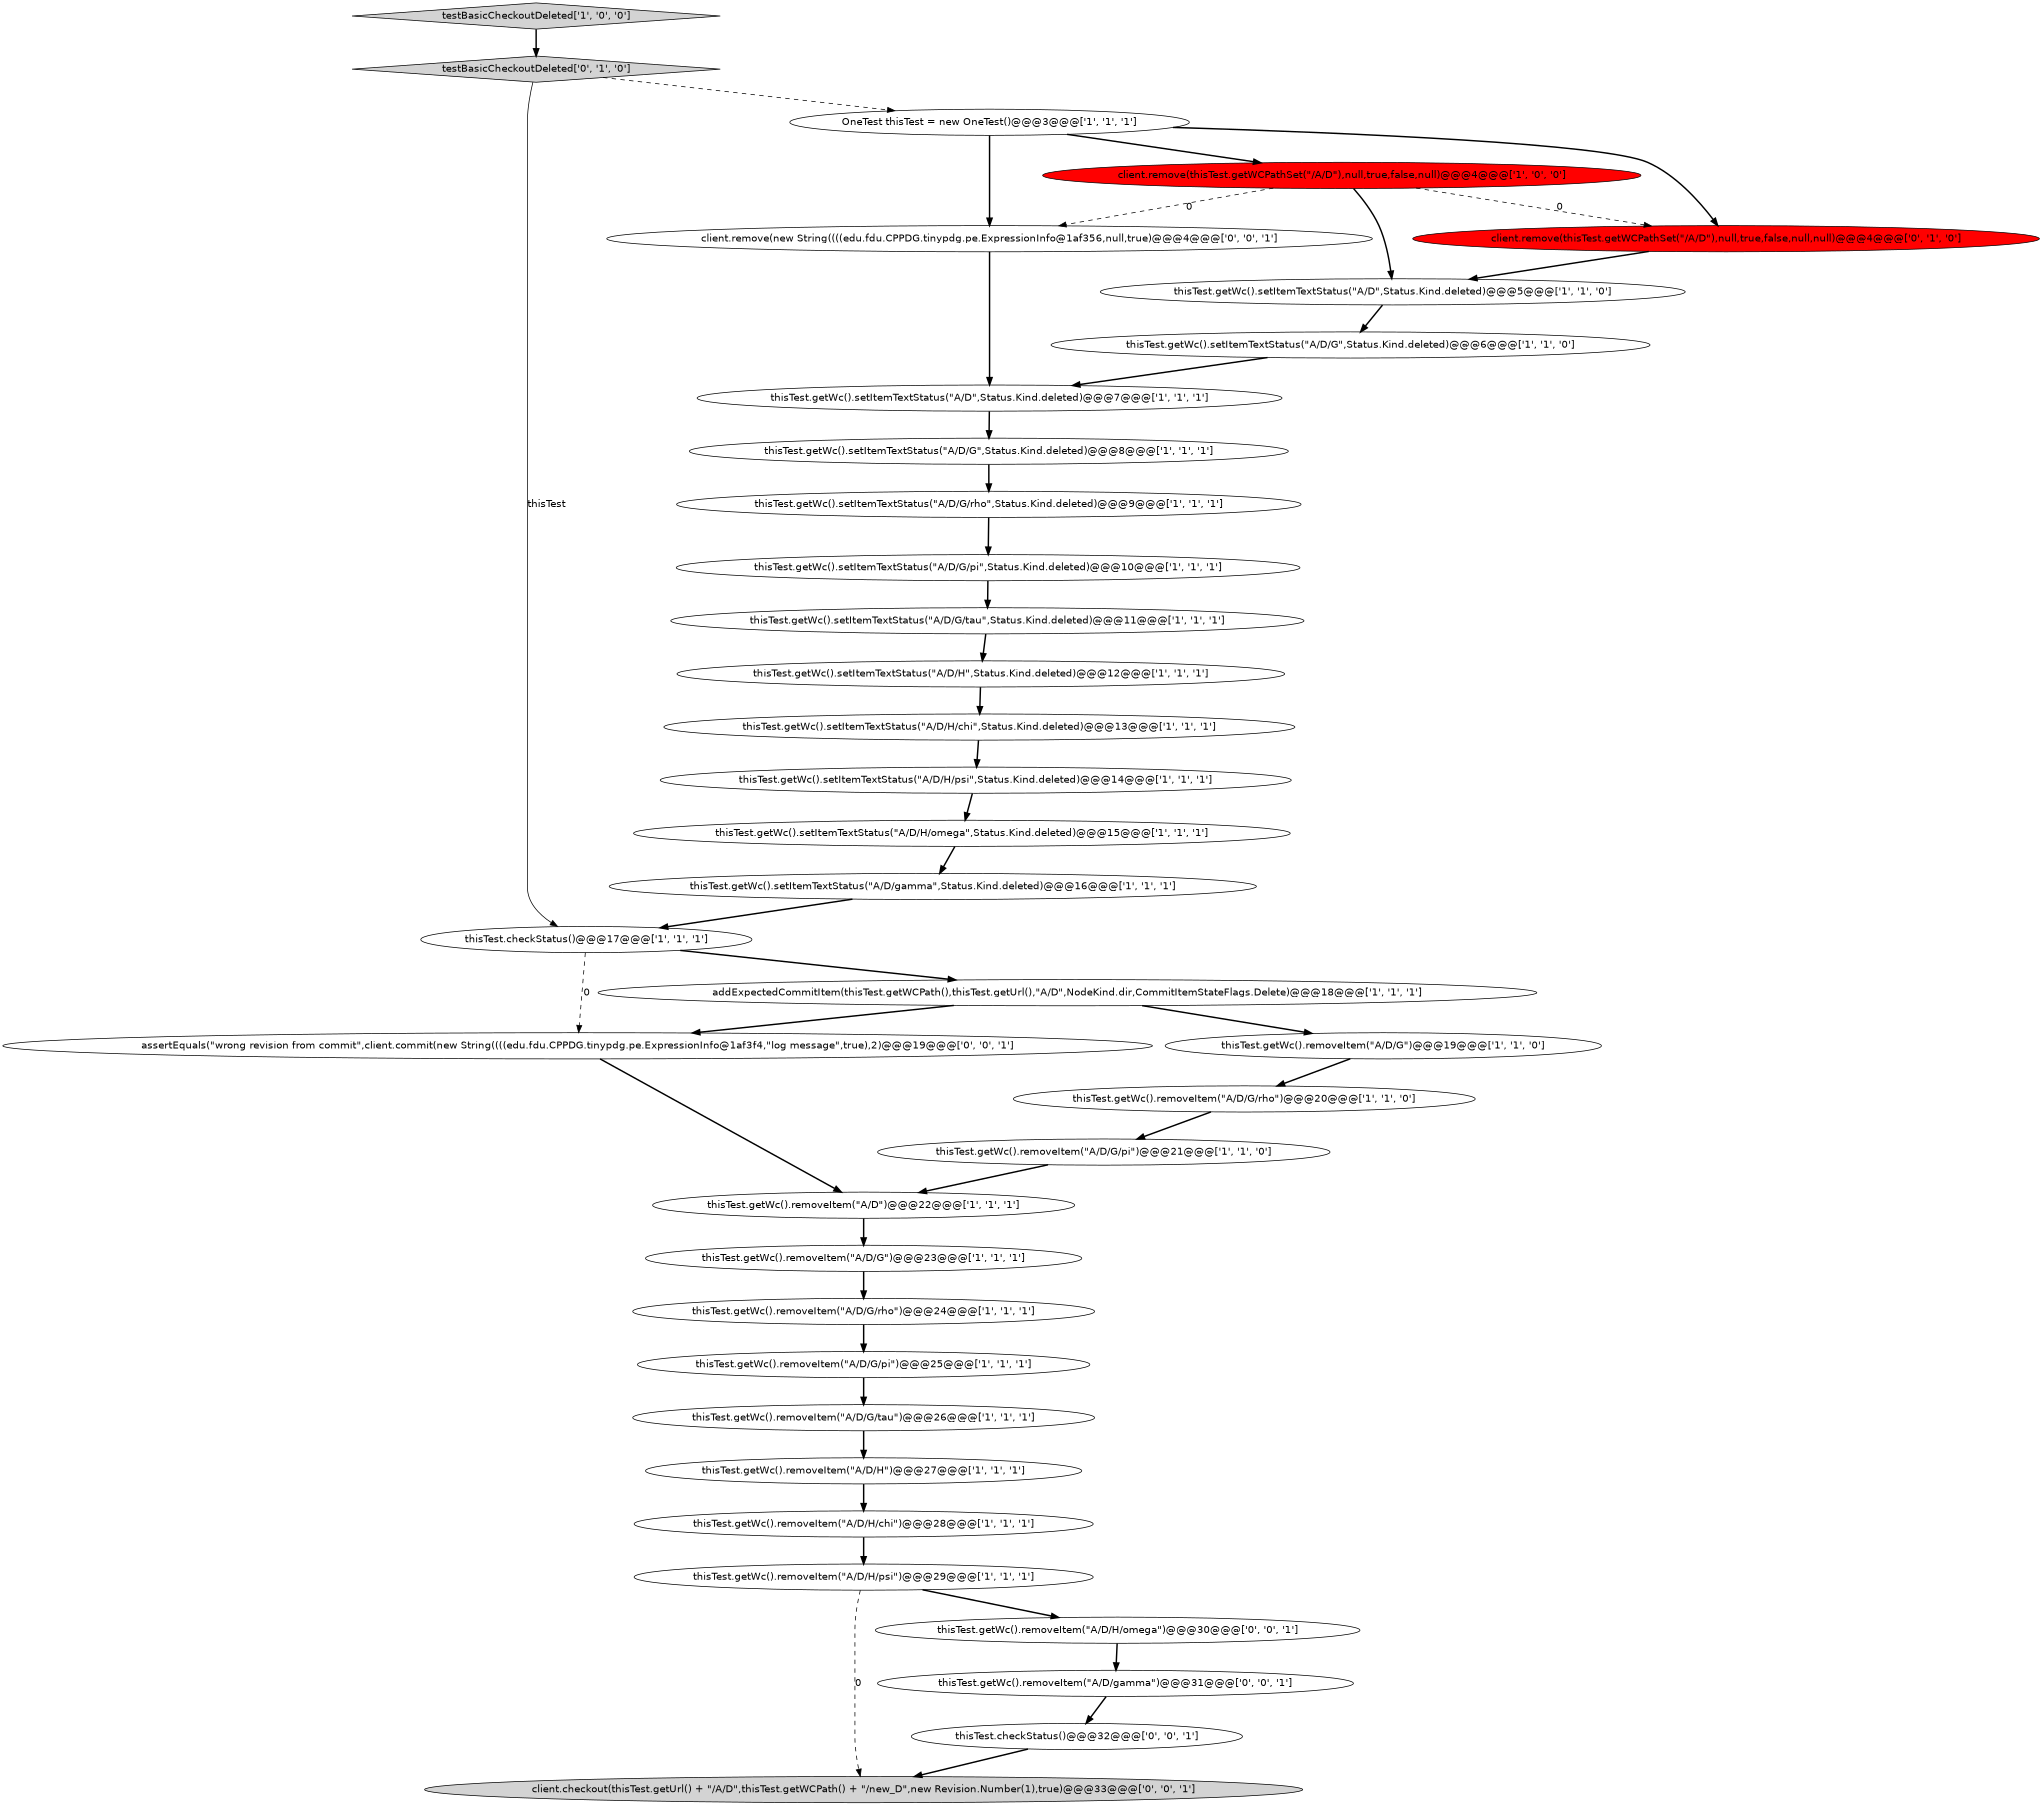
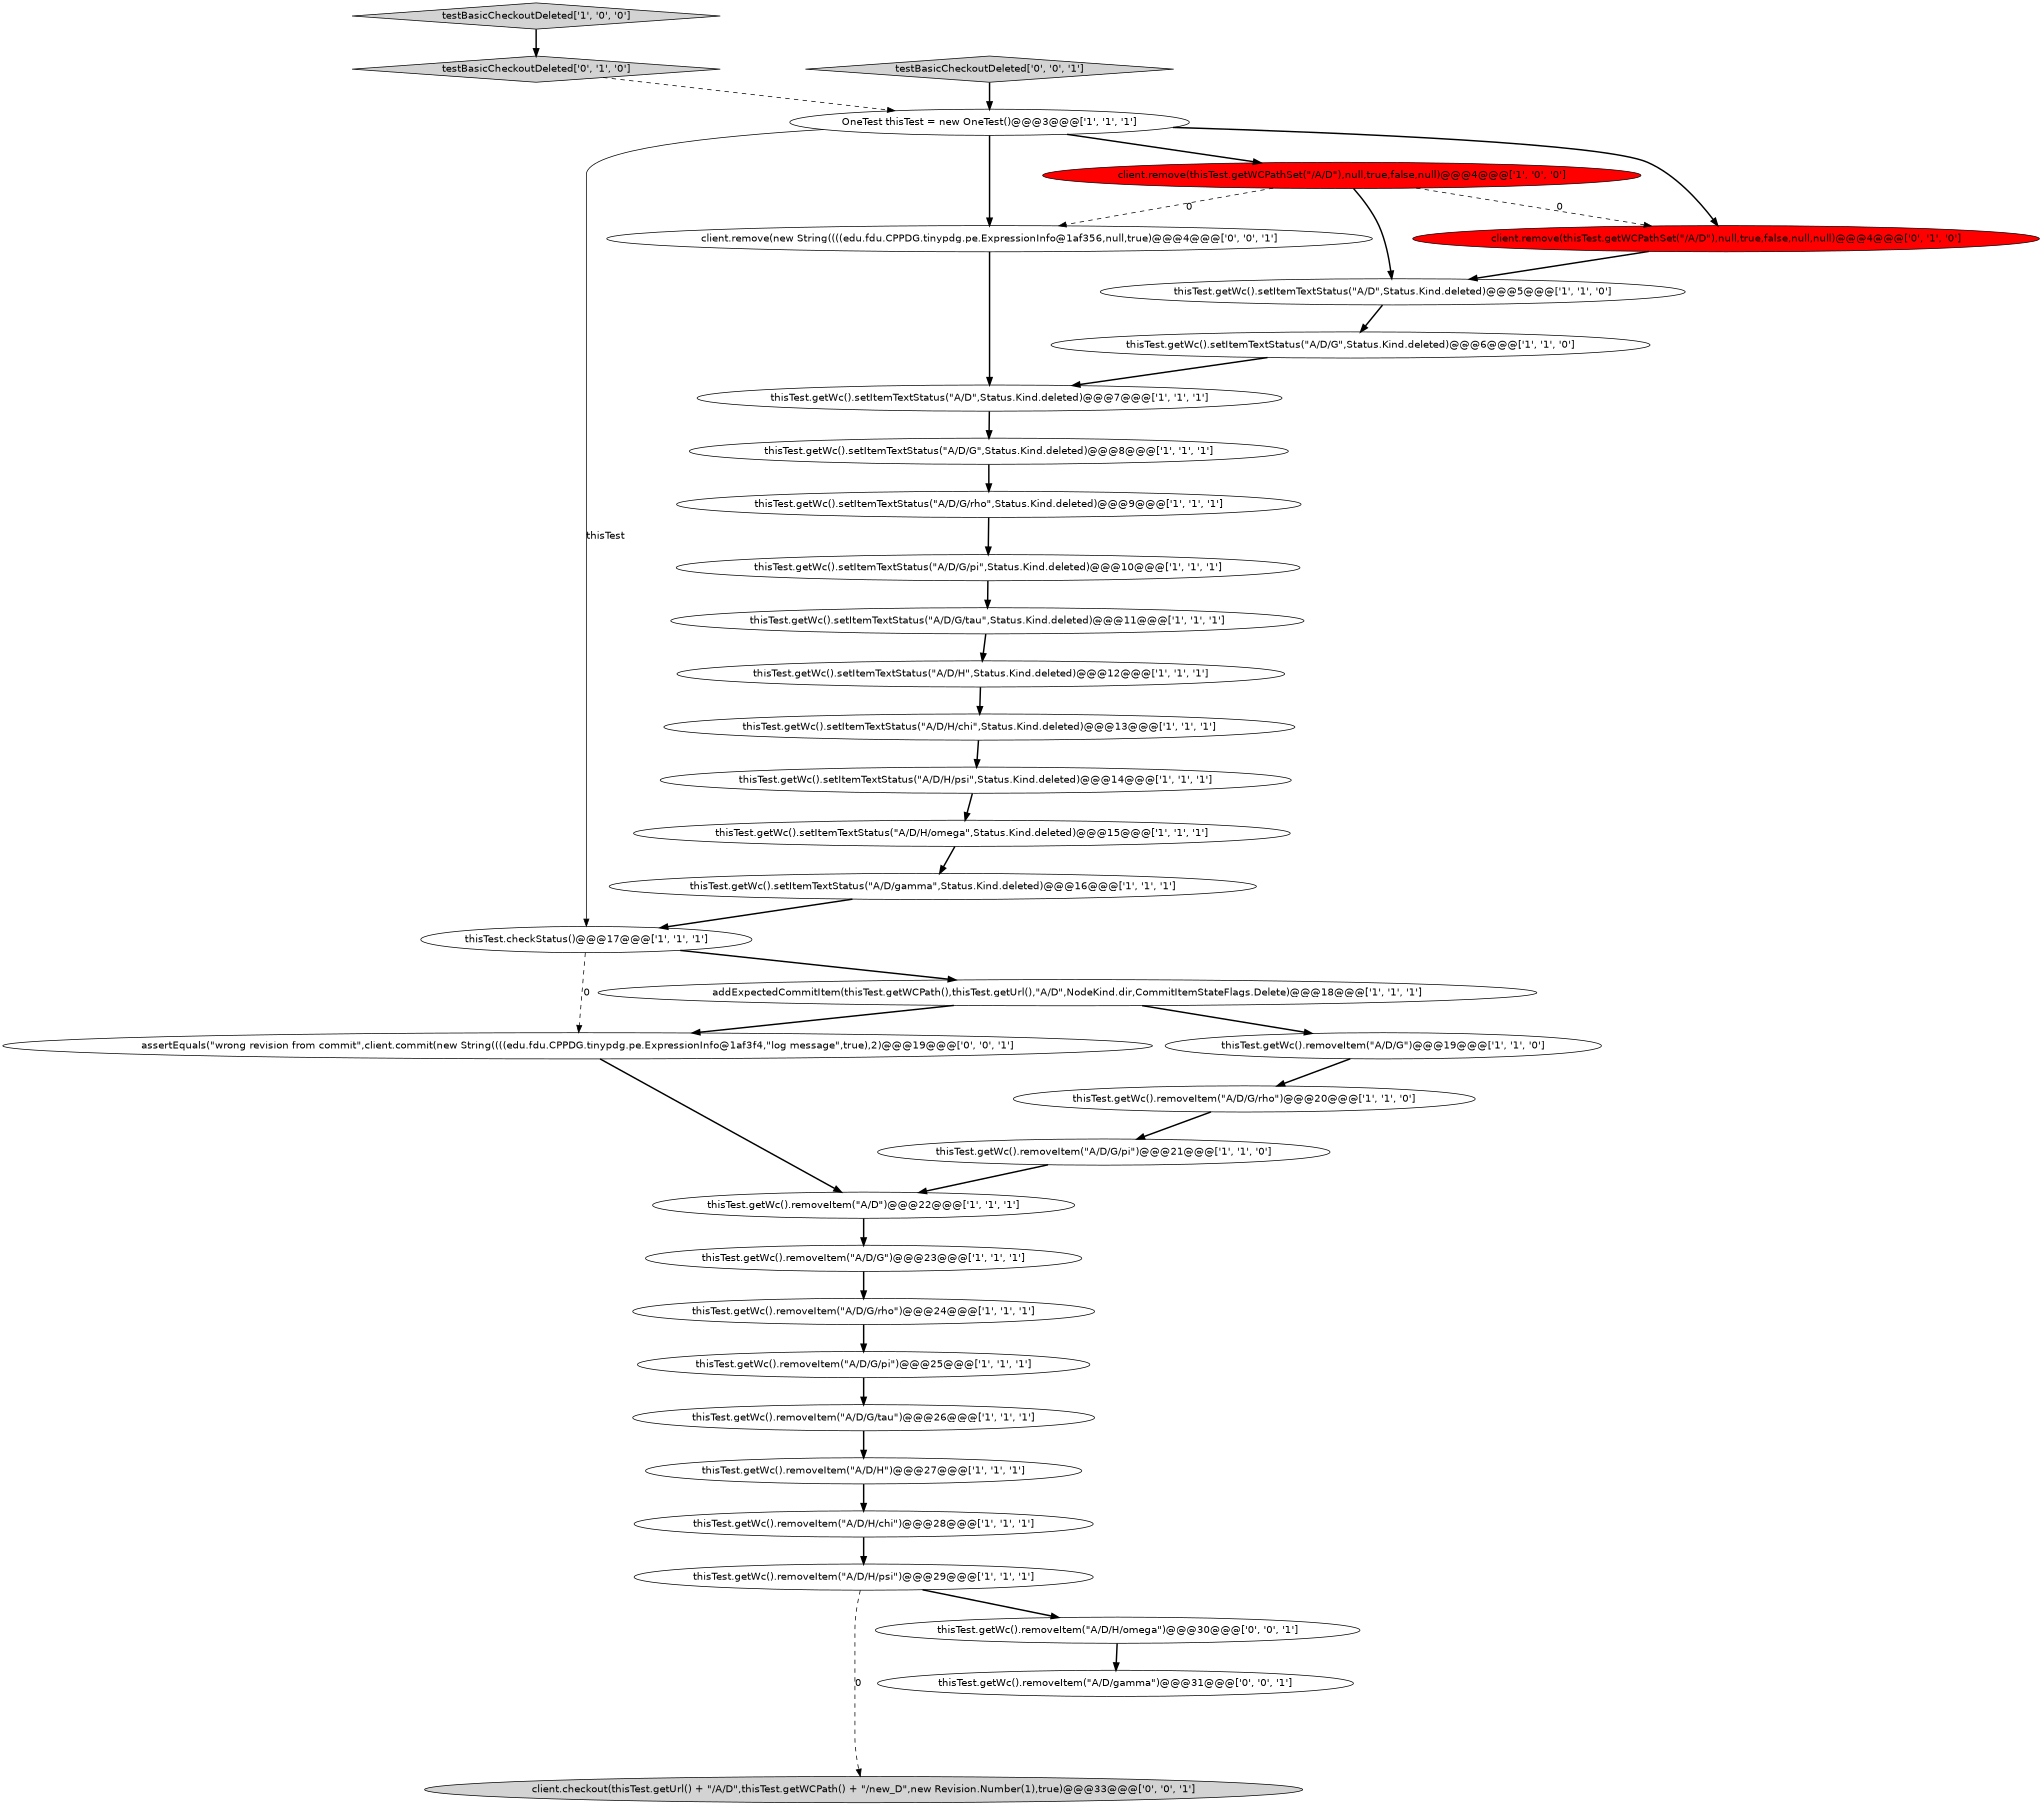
node "testBasicCheckoutDeleted['0', '0', '1']": added
edge "testBasicCheckoutDeleted['0', '1', '0']" -> "thisTest.checkStatus()@@@17@@@['1', '1', '1']": now "OneTest thisTest = new OneTest()@@@3@@@['1', '1', '1']" -> "thisTest.checkStatus()@@@17@@@['1', '1', '1']"
node "thisTest.checkStatus()@@@32@@@['0', '0', '1']": removed
